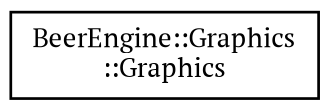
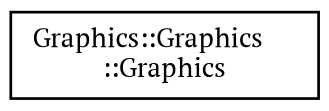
node "BeerEngine::Graphics ::Graphics": label "BeerEngine::Graphics ::Graphics" -> "Graphics::Graphics ::Graphics"
